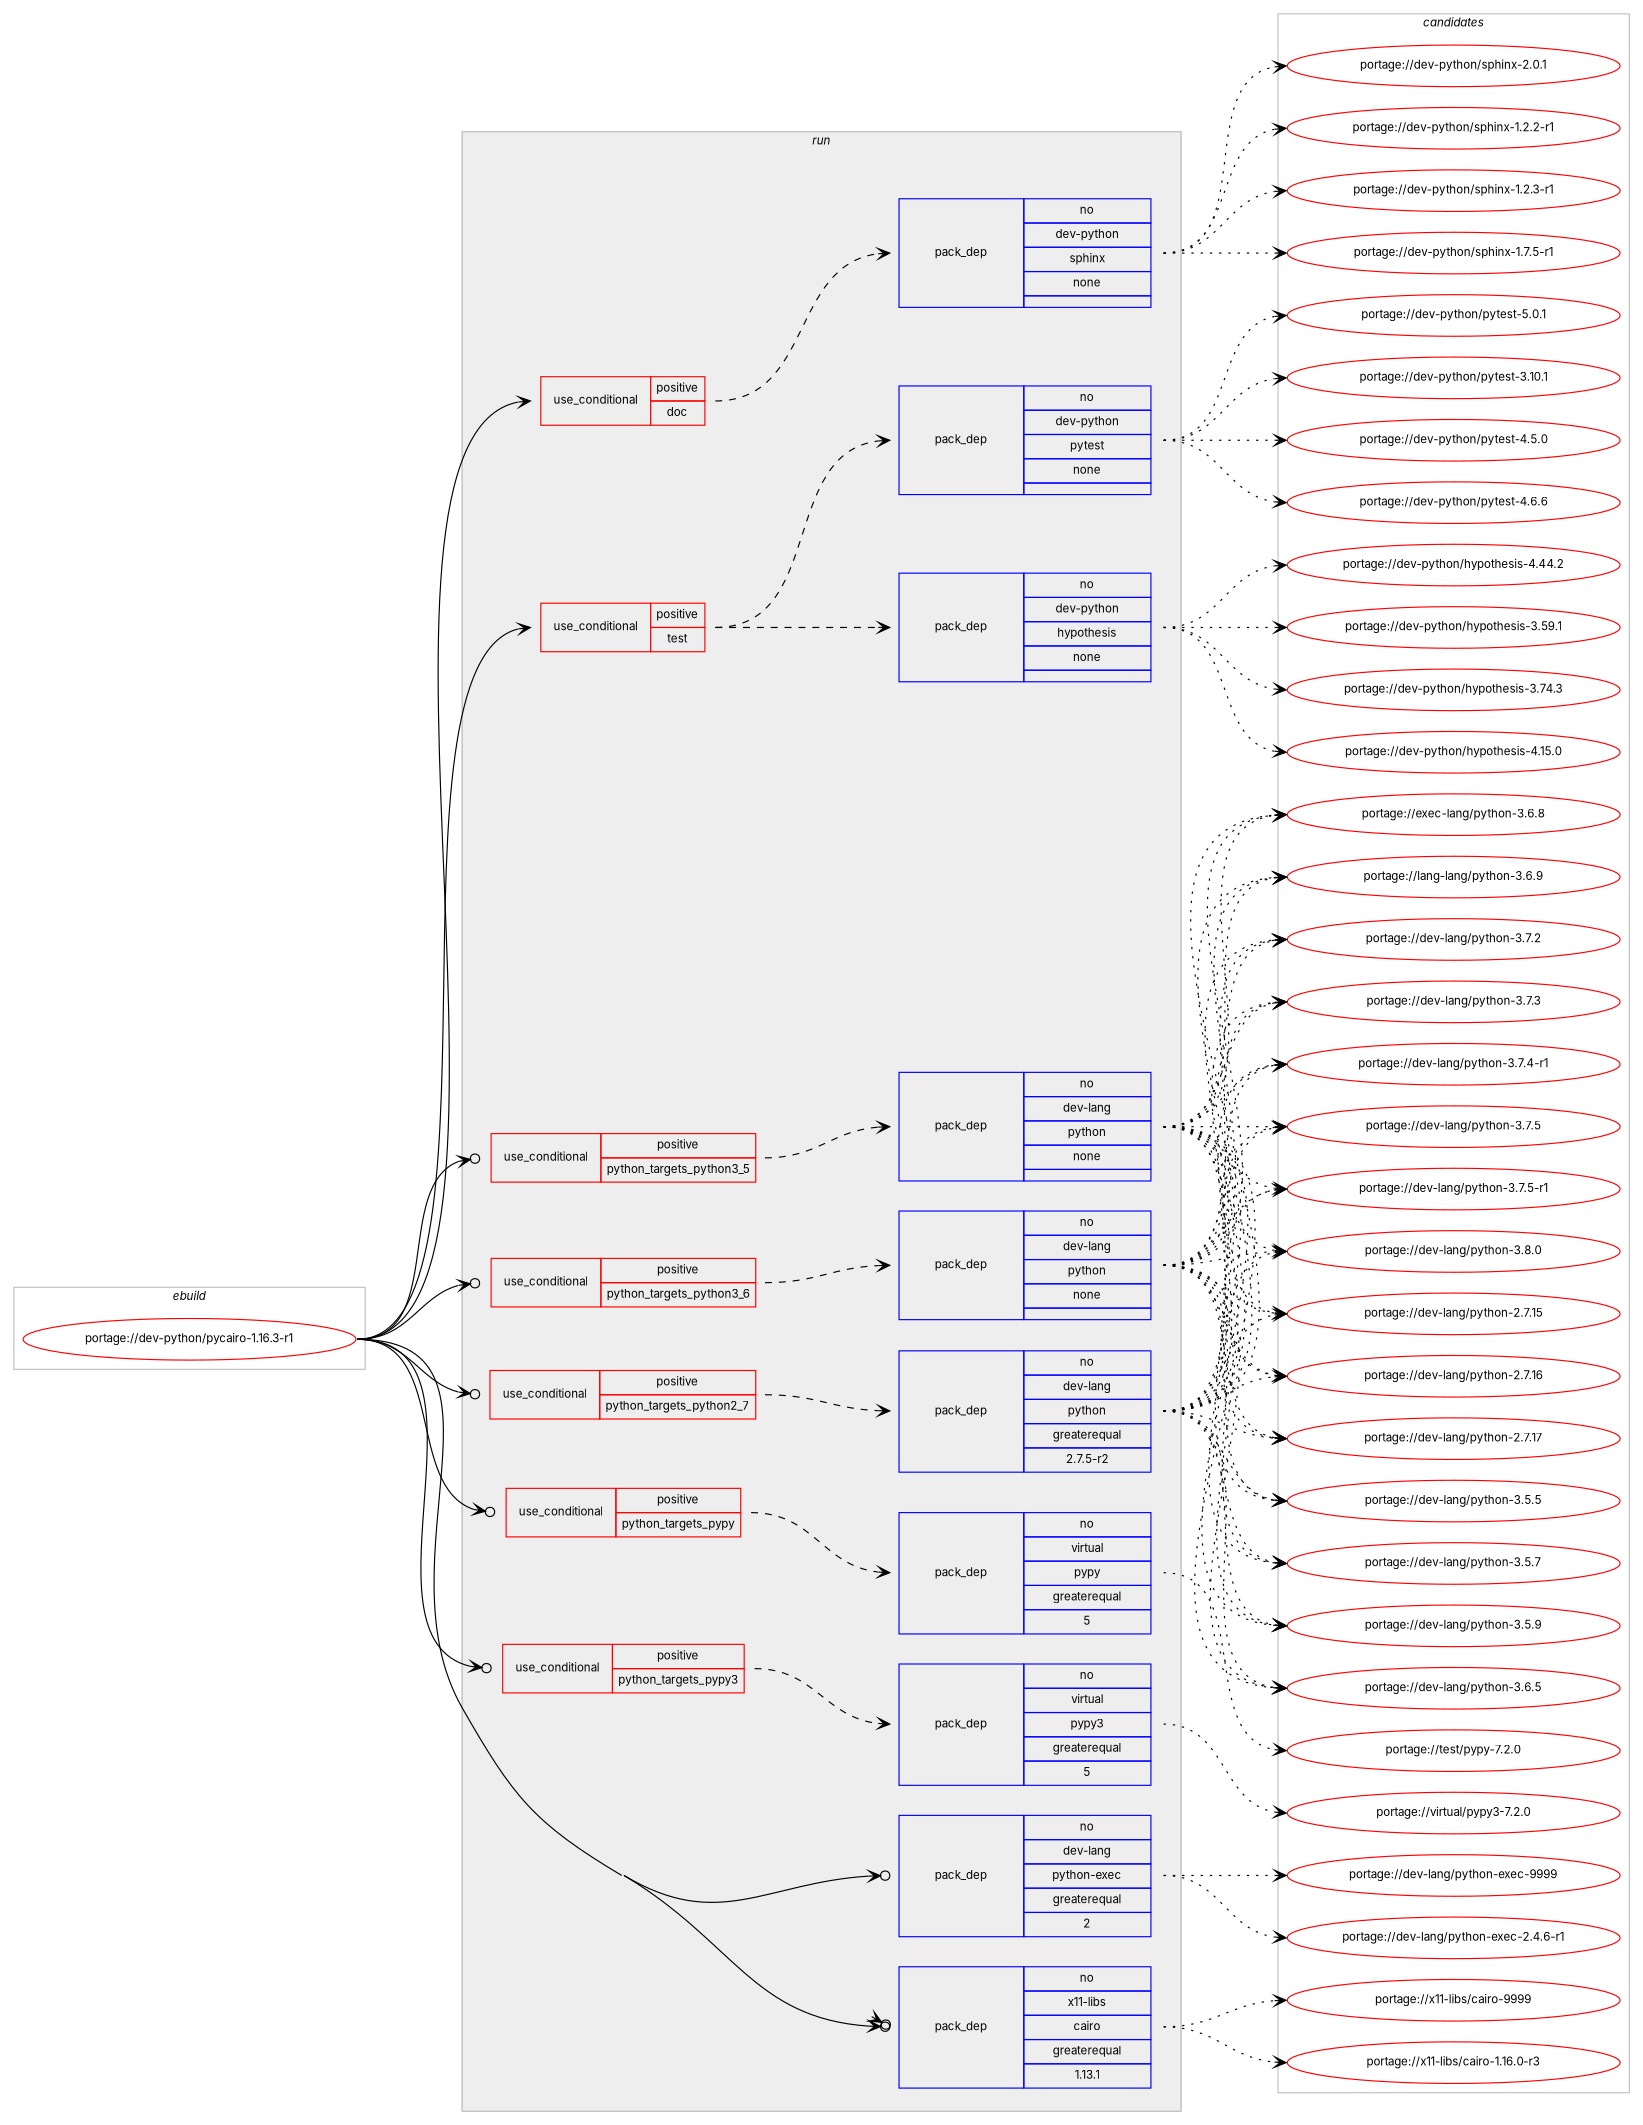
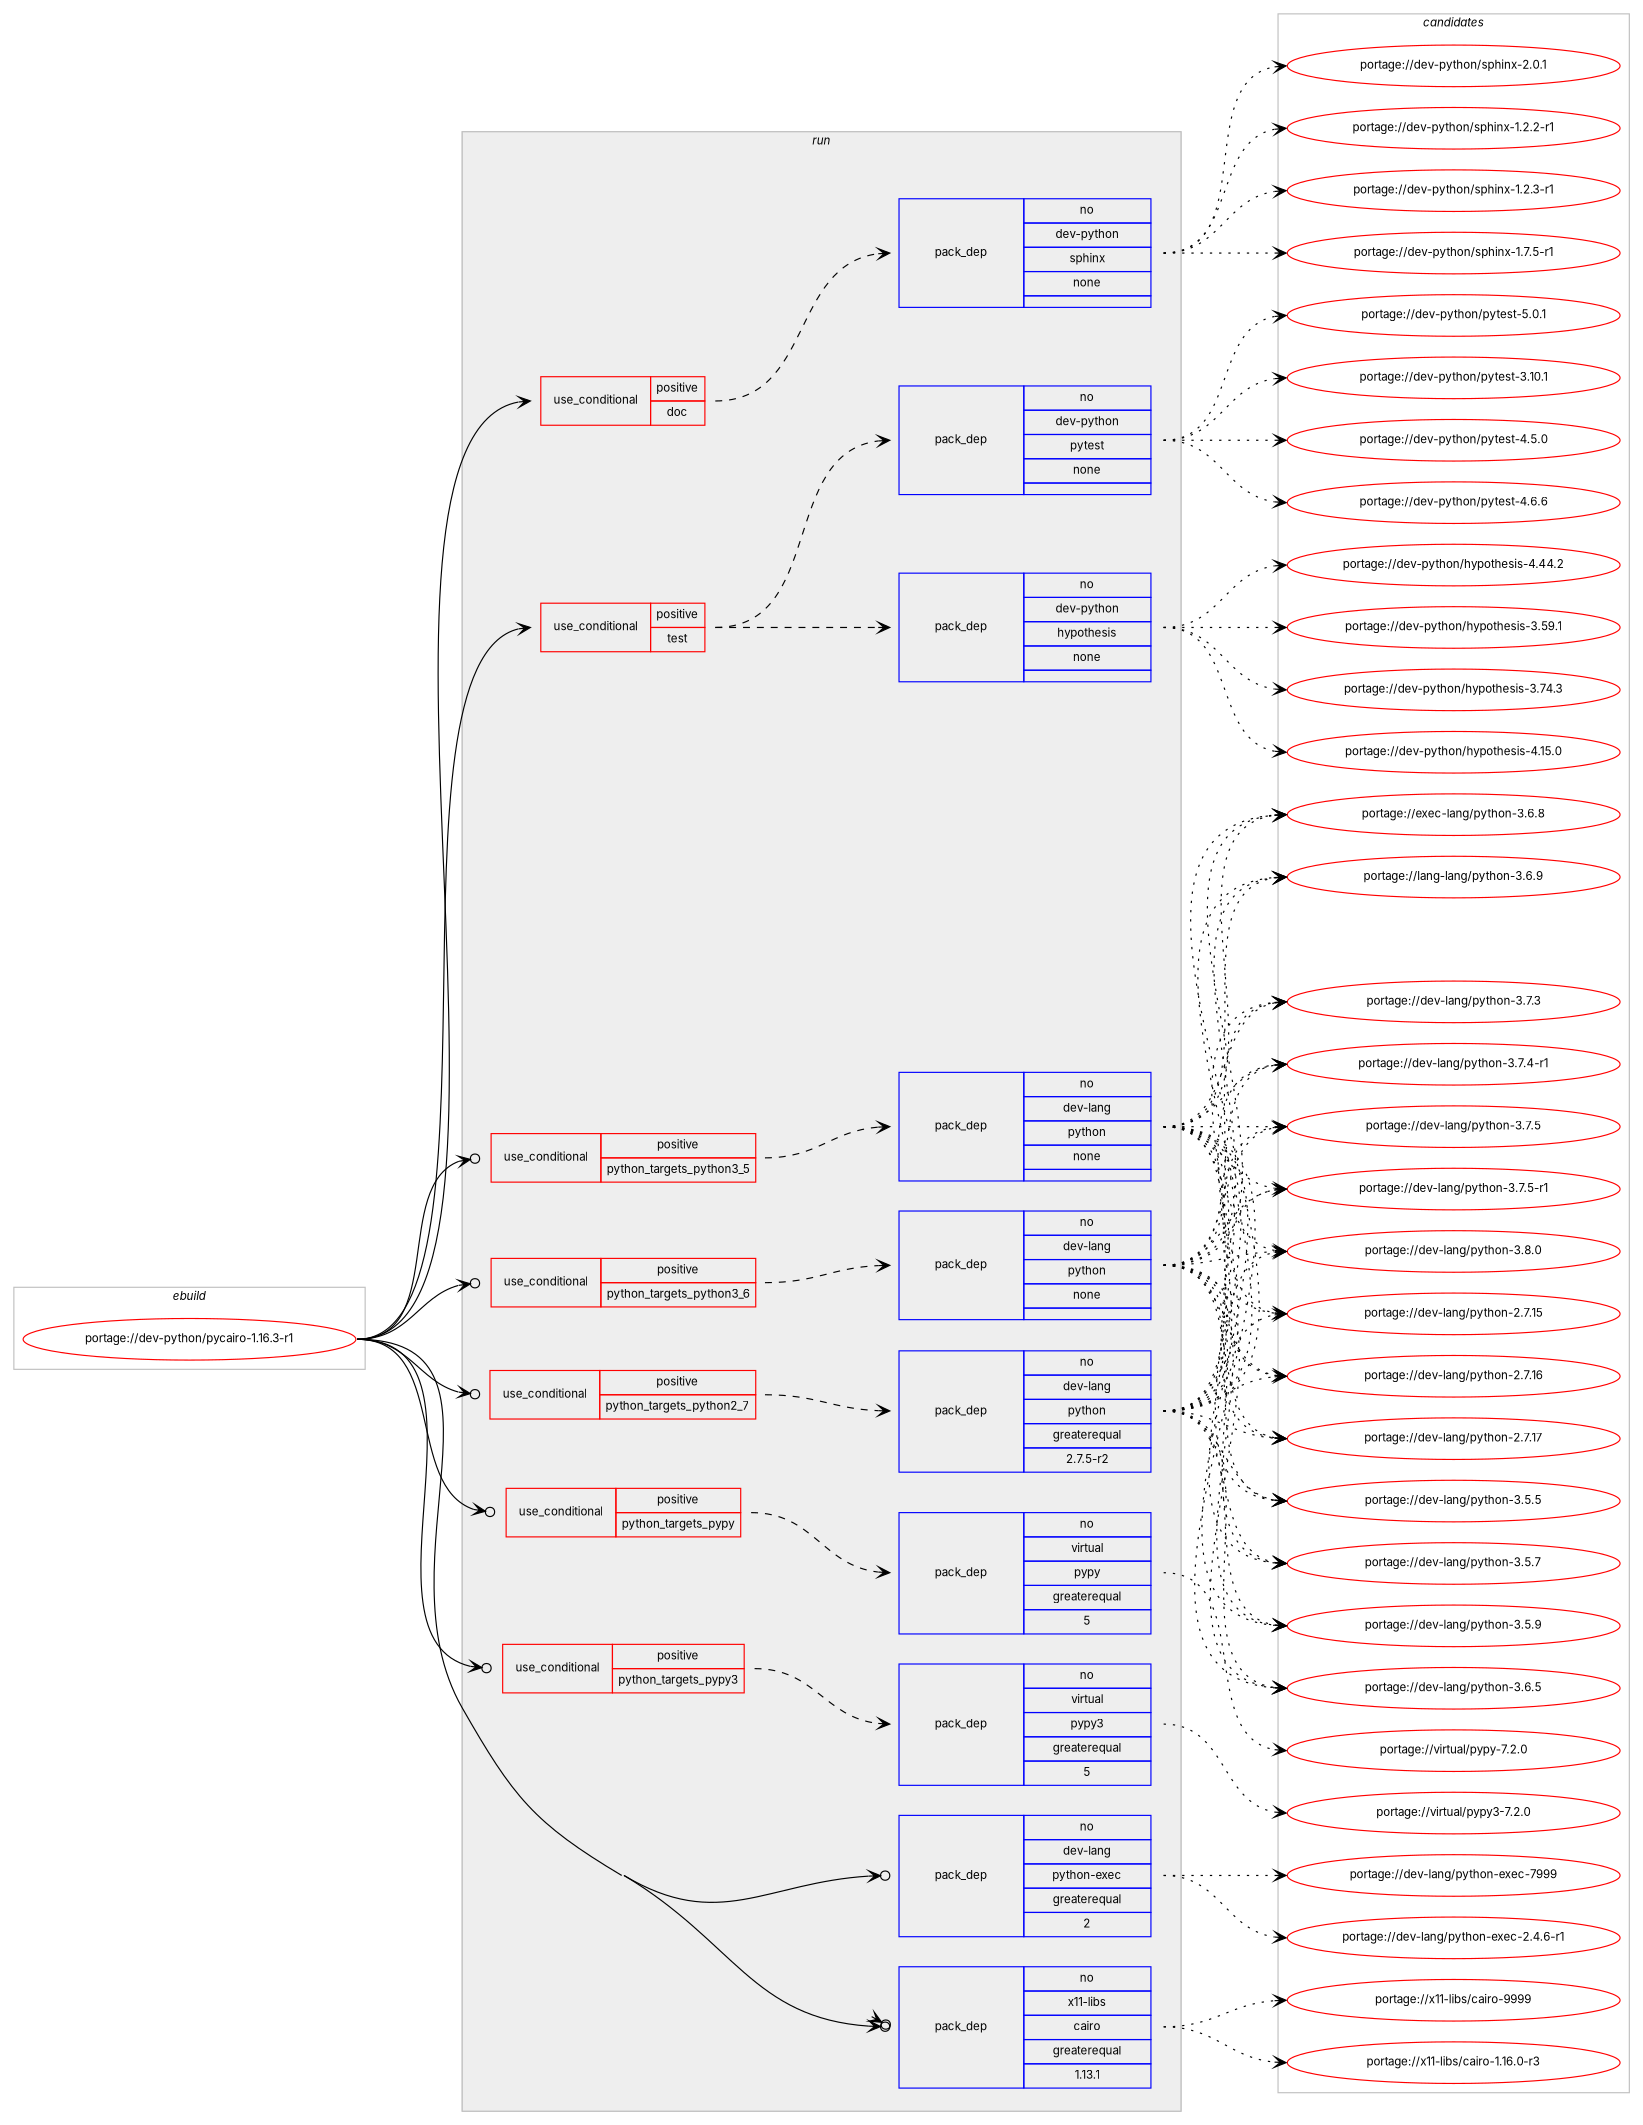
node "portage://dev-lang/python-3.7.2": removed
node "portage://test/pypy-7.2.0": label "portage://test/pypy-7.2.0" -> "portage://virtual/pypy-7.2.0"
node "portage://dev-lang/python-exec-9999": label "portage://dev-lang/python-exec-9999" -> "portage://dev-lang/python-exec-7999"
